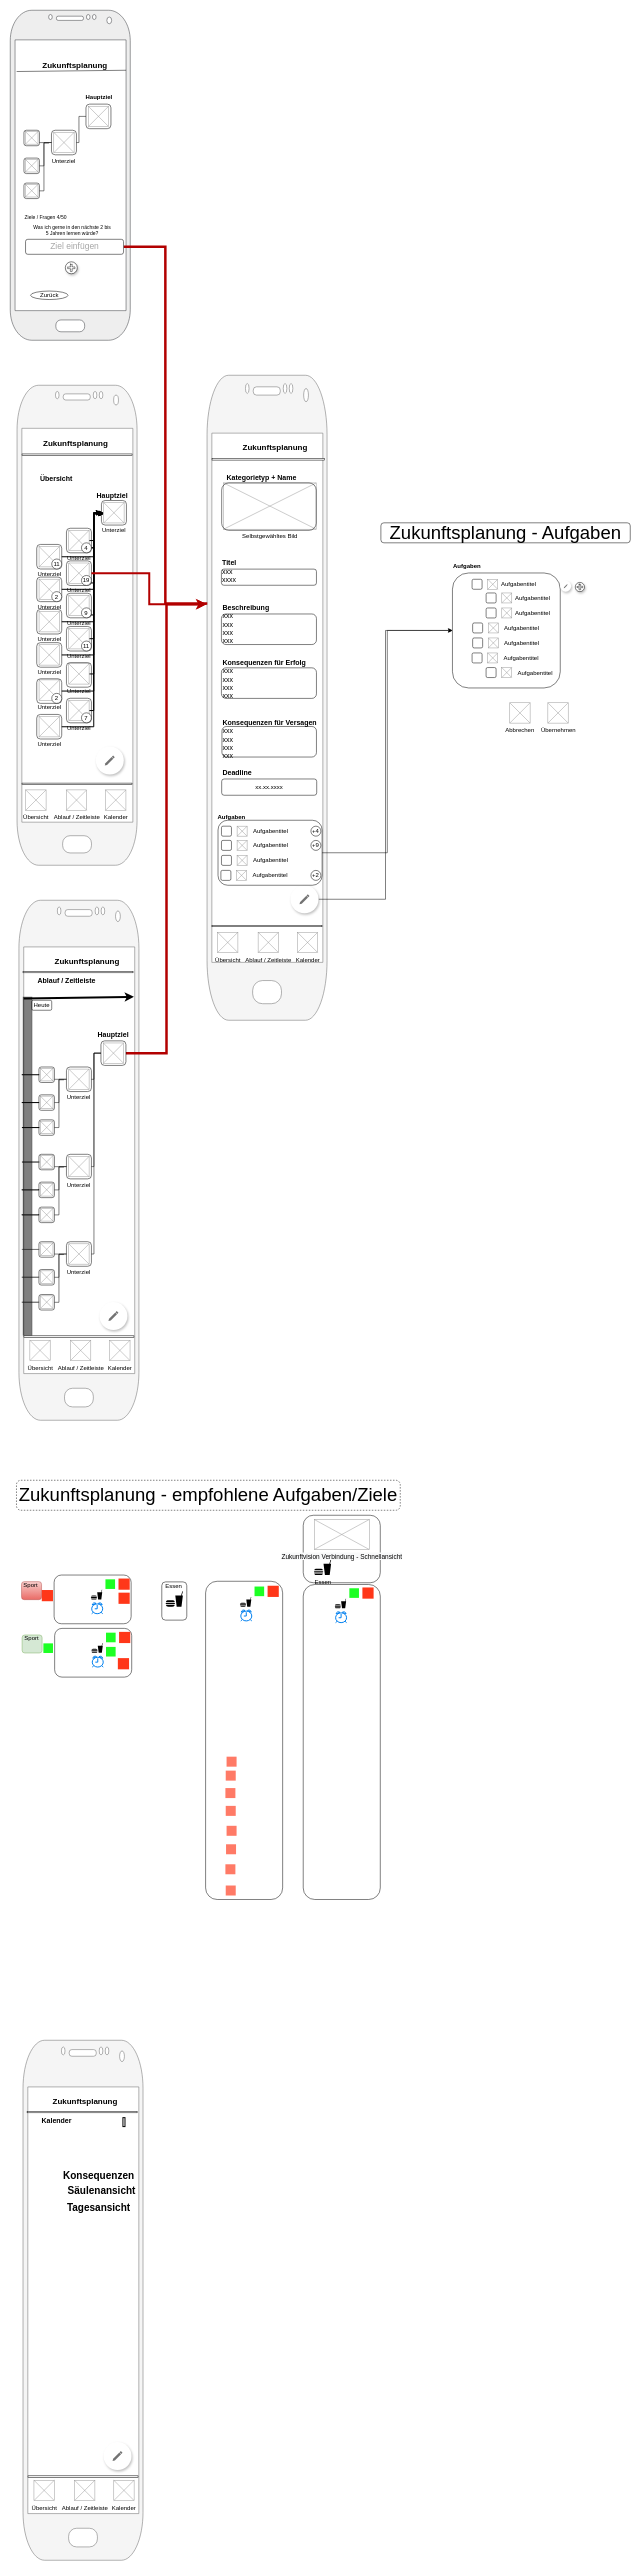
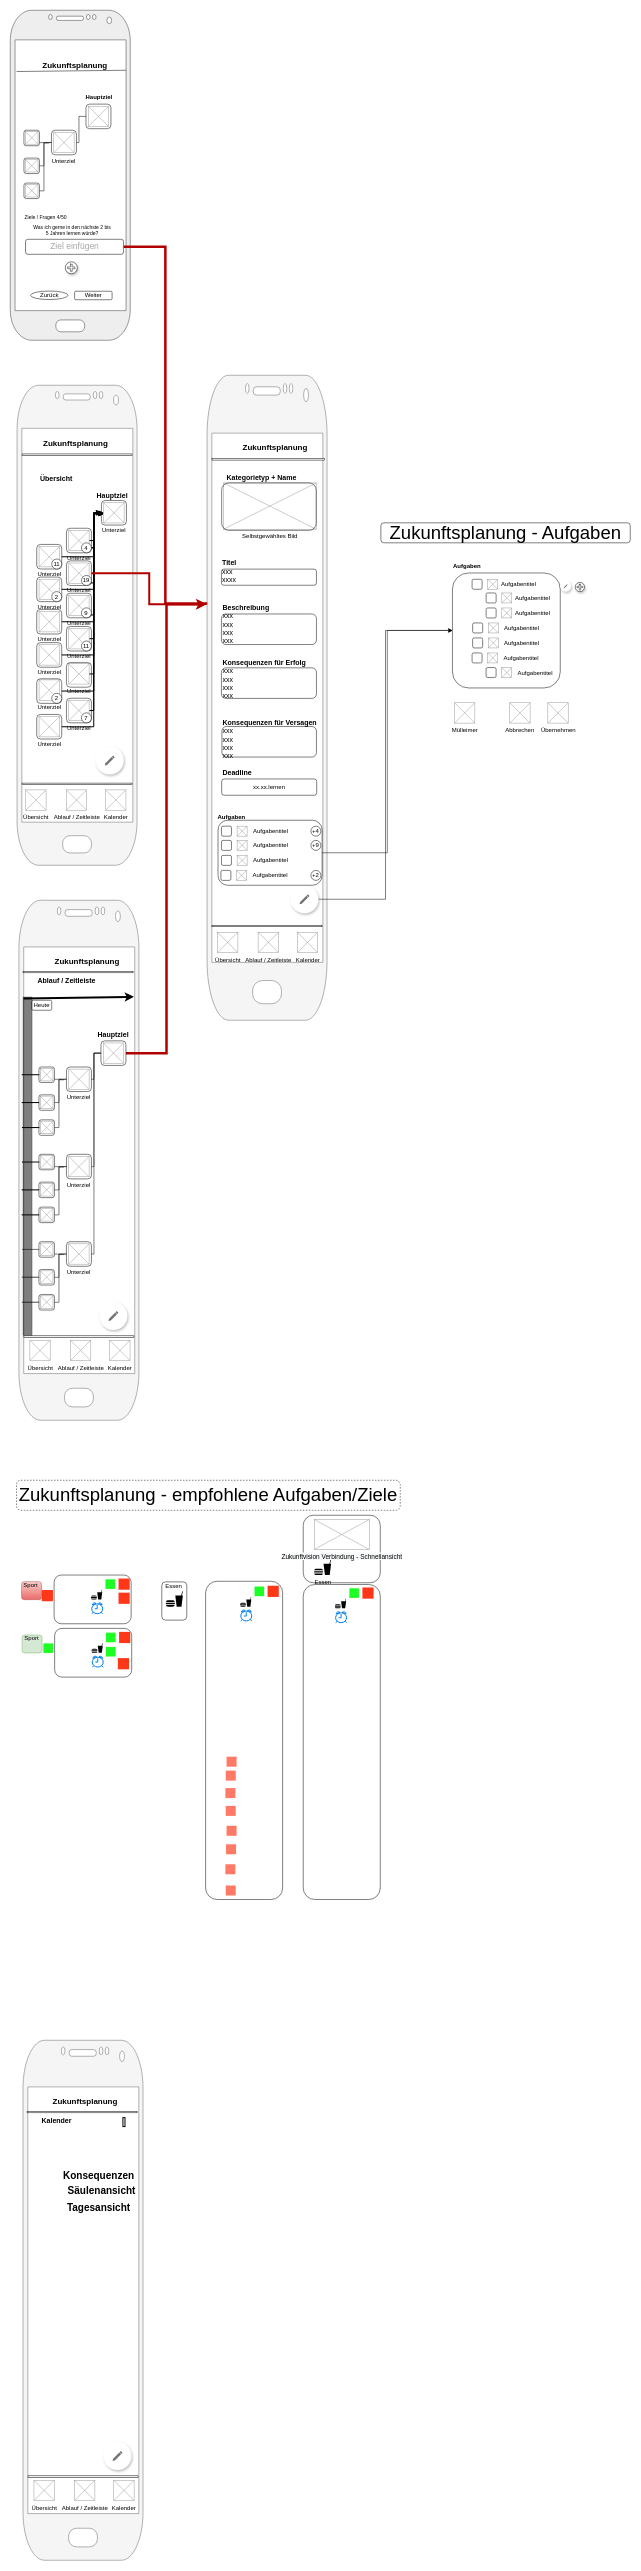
node "Weiter": added
node "Mülleimer": added
node "xx.xx.xxxx": label "xx.xx.xxxx" -> "xx.xx.lernen"
